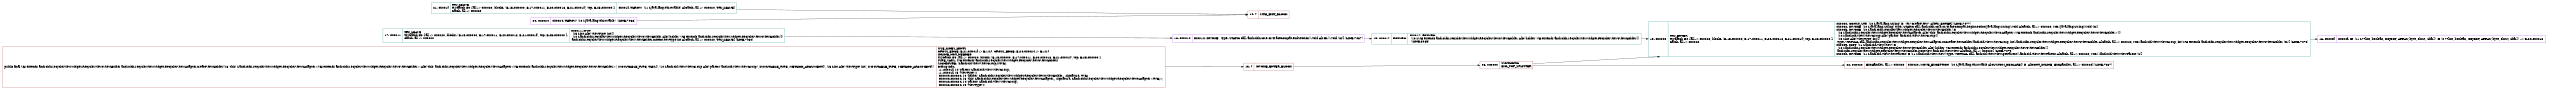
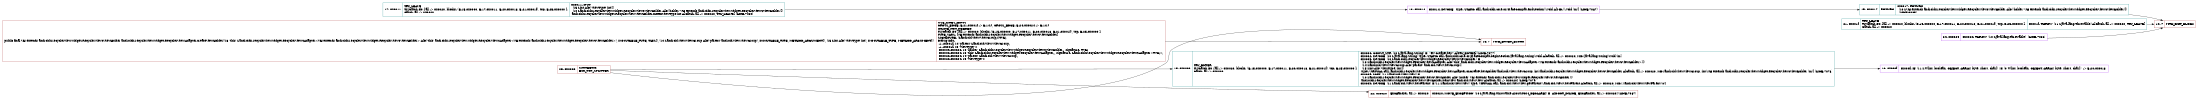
edge "19: 0x0017" -> "15: 0x0000": now "19: 0x0017" -> "14: ?"
edge "13: ?" -> "25: 0x0000": reversed
node "13: ?": text "INVOKE_ENTER_BLOCK" -> "MTH_ENTER_BLOCK"
